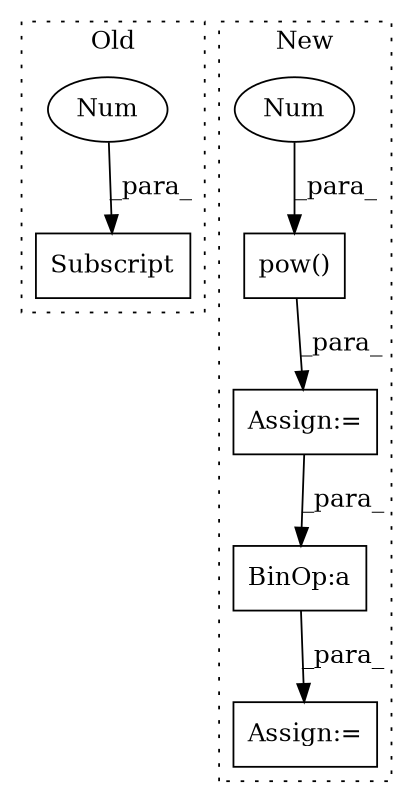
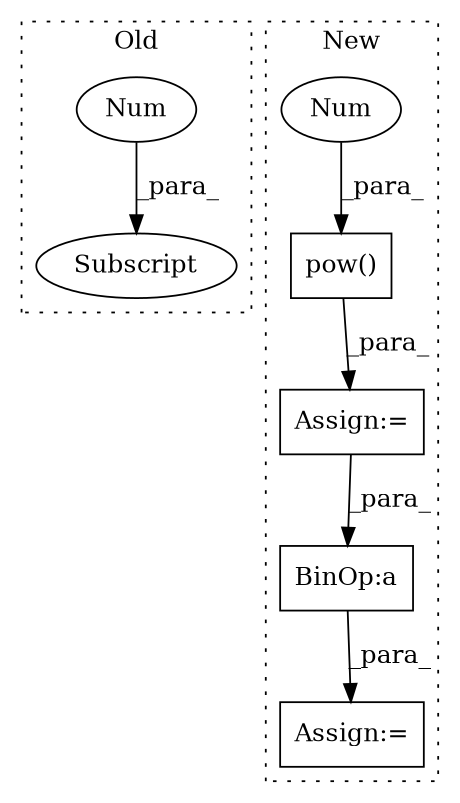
node "Subscript": shape box -> ellipse
